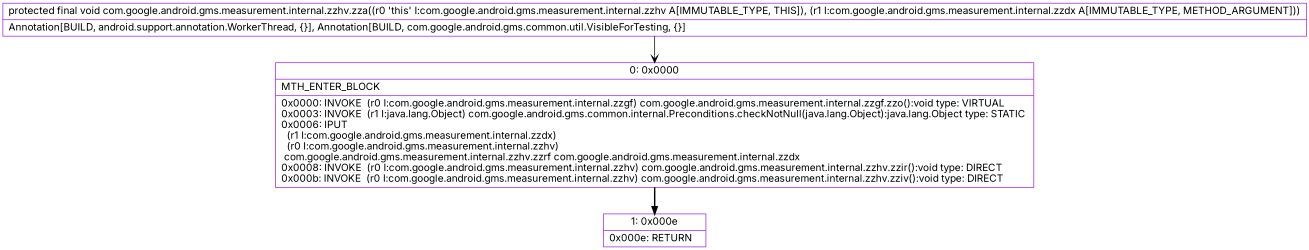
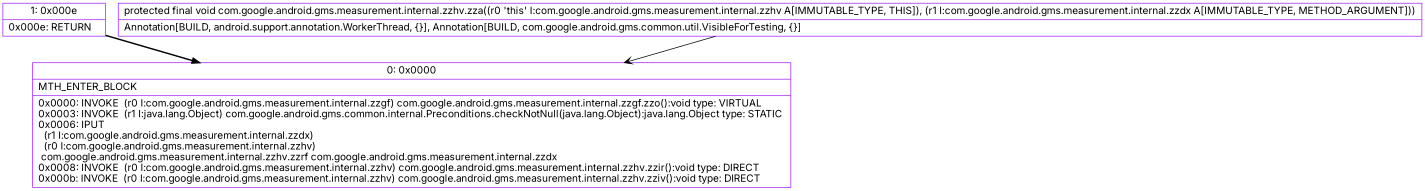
edge "0: 0x0000" -> "1: 0x000e": reversed
